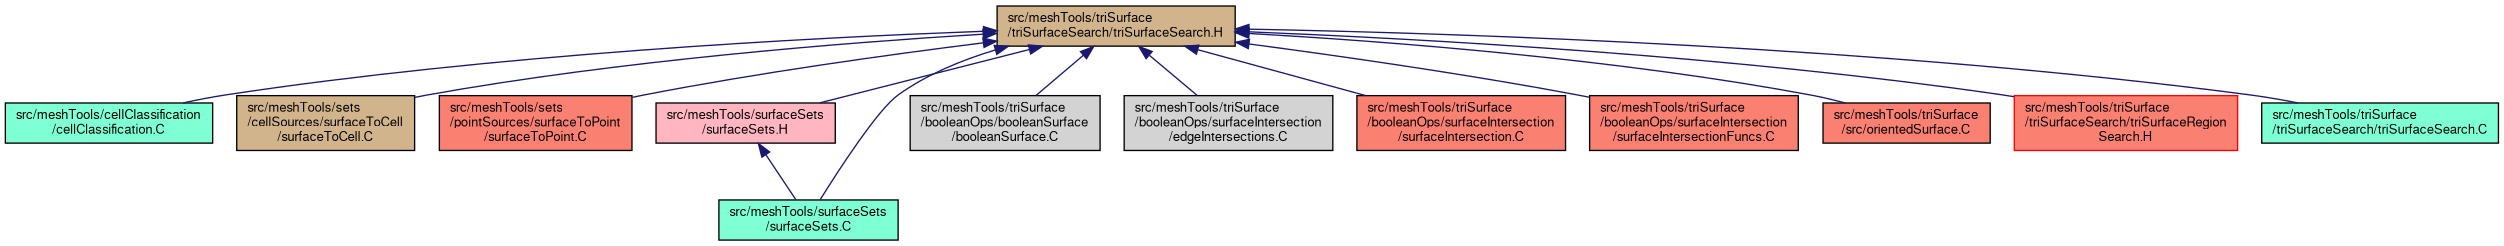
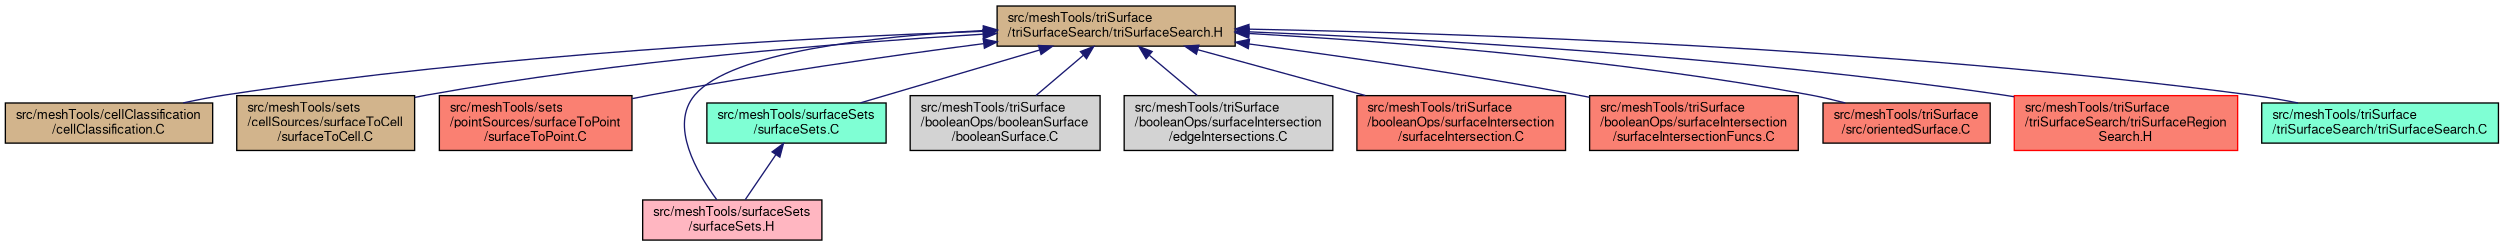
node "src/meshTools/cellClassification /cellClassification.C": fillcolor aquamarine -> tan
edge "src/meshTools/surfaceSets /surfaceSets.C" -> "src/meshTools/surfaceSets /surfaceSets.H": reversed
